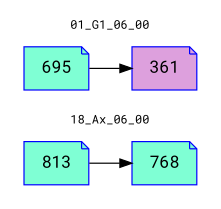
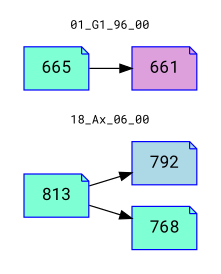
cluster "01_G1_06_00": label "01_G1_06_00" -> "01_G1_96_00"
node "695": label "695" -> "665"
node "361": label "361" -> "661"
node "792": added
